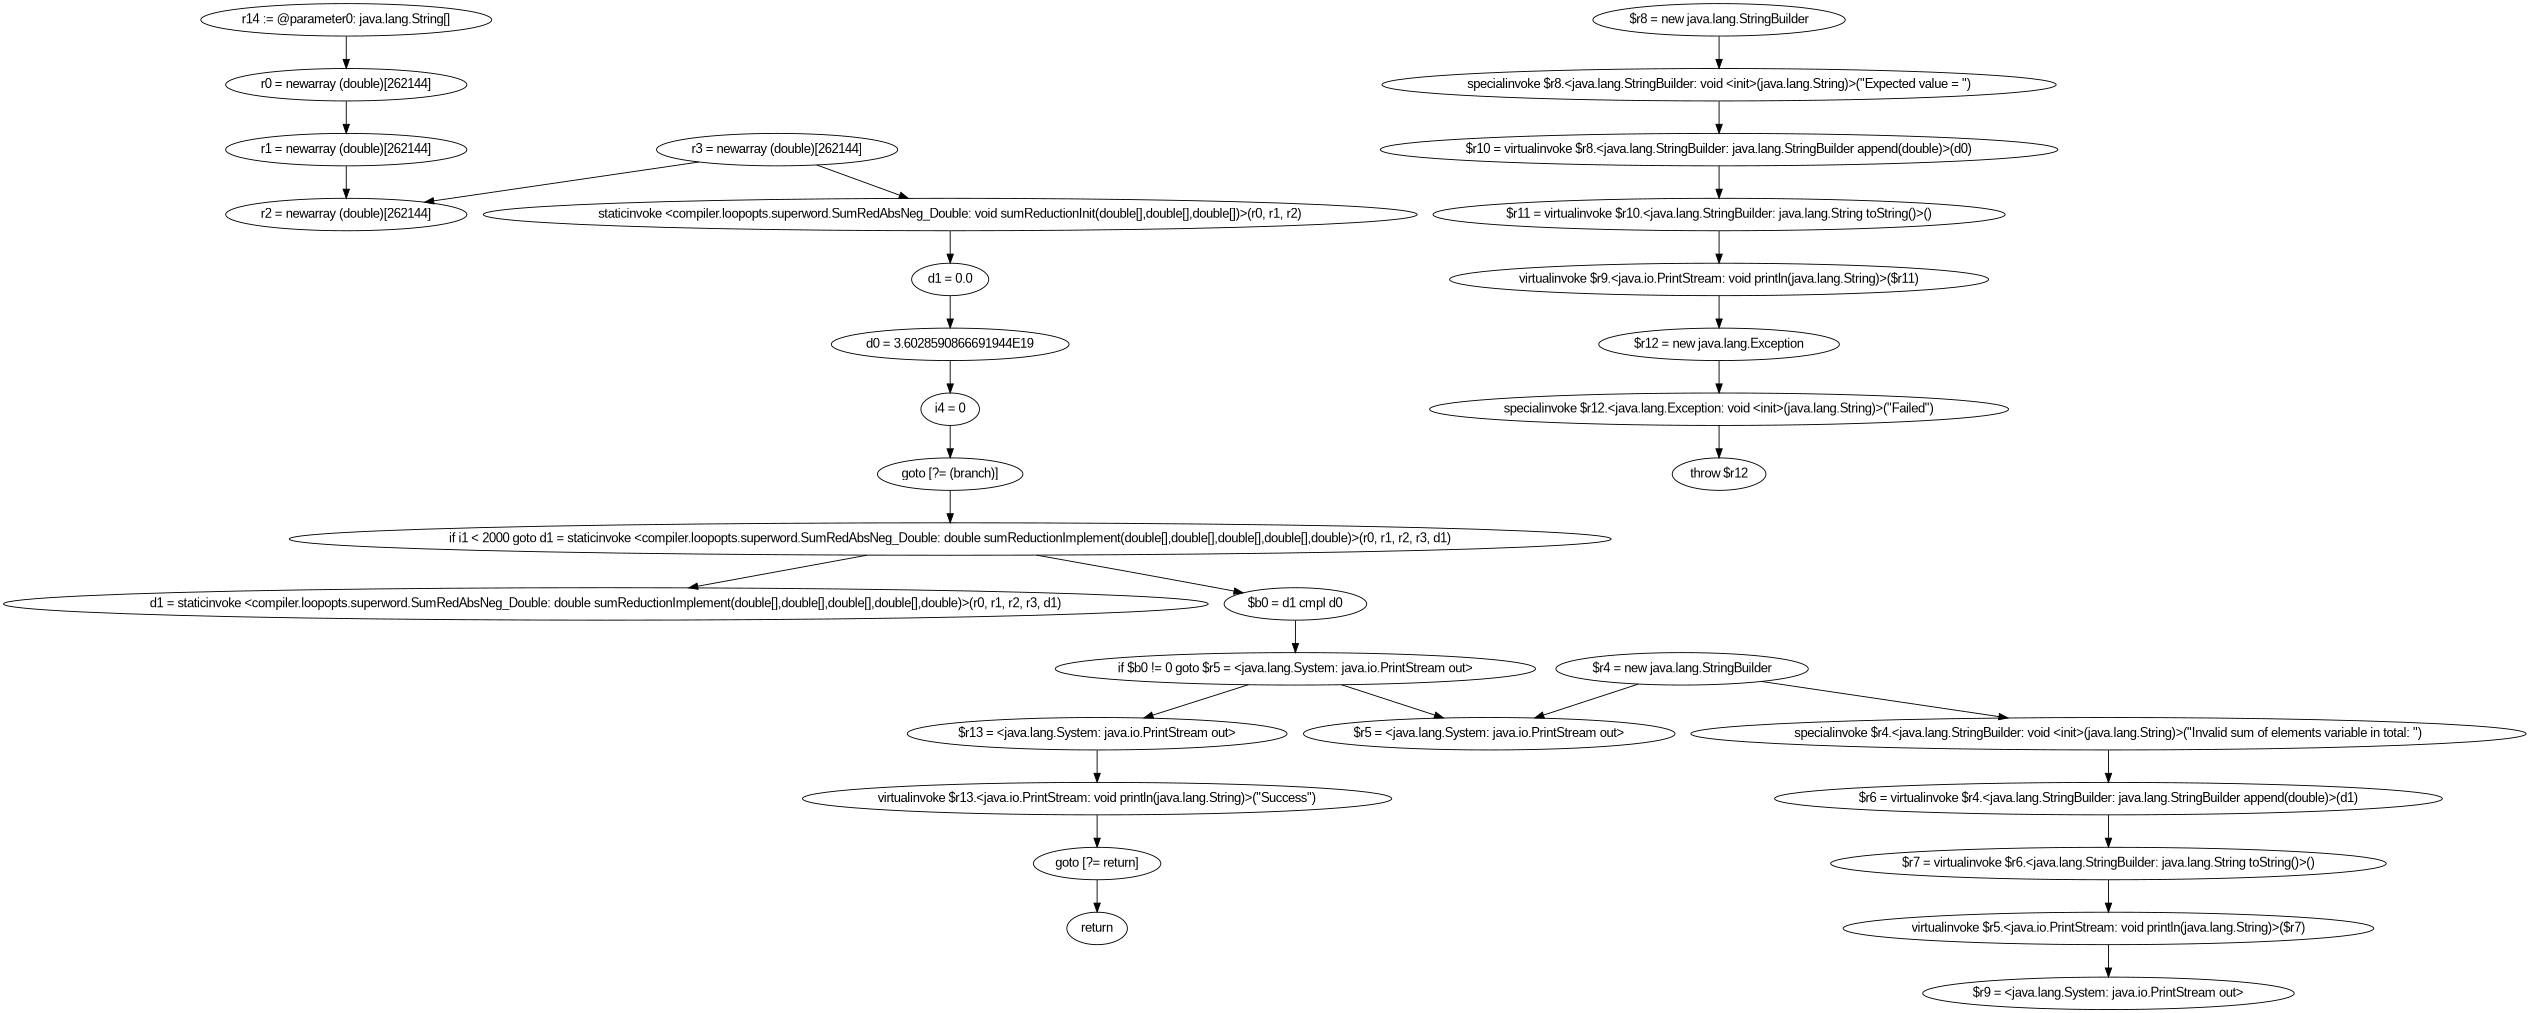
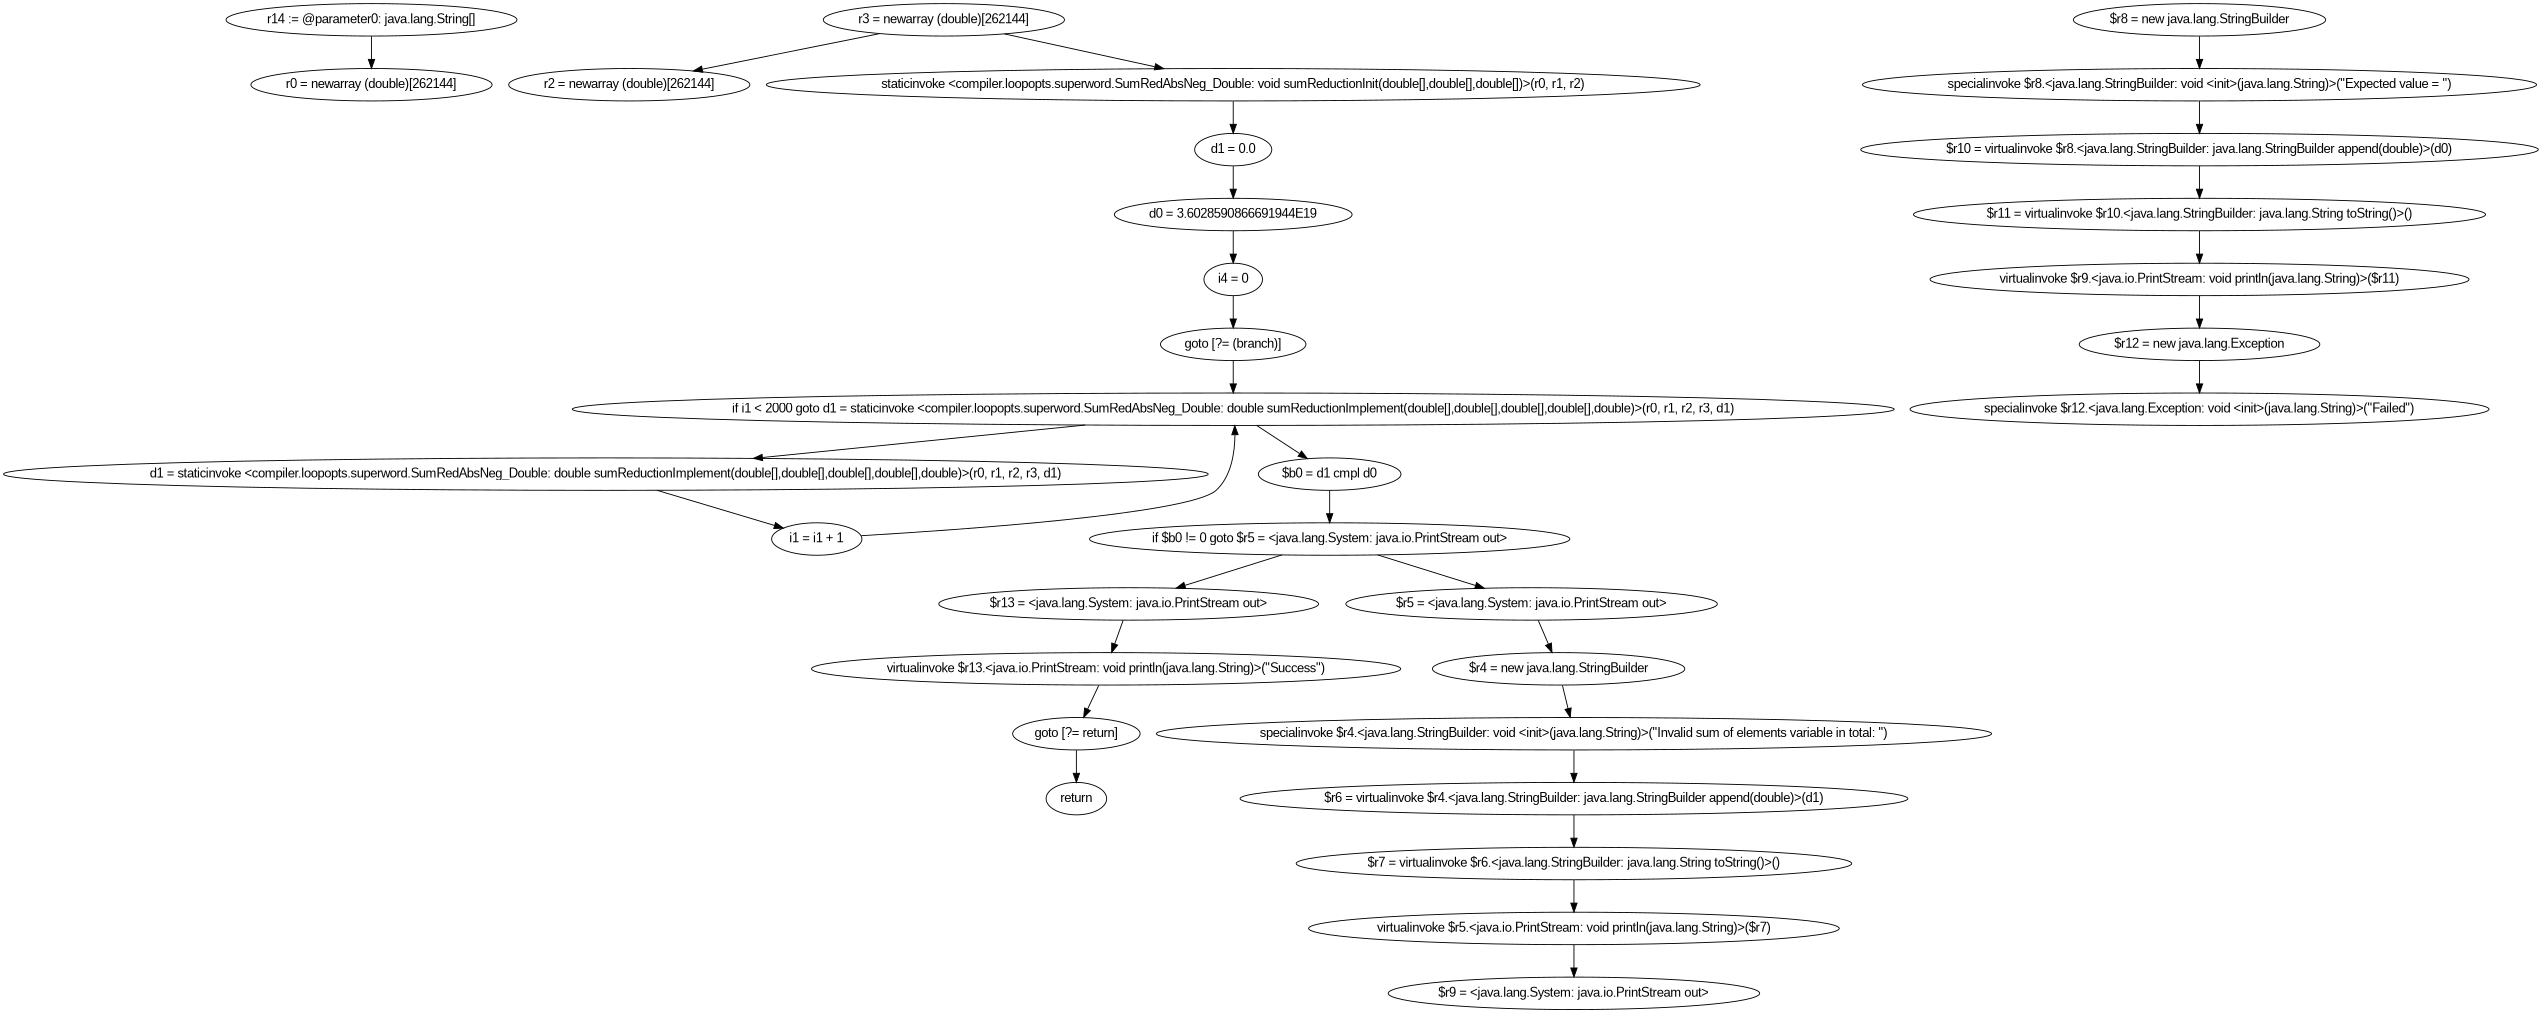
node "r1 = newarray (double)[262144]": removed
node "throw $r12": removed
node "i1 = i1 + 1": added
edge "$r4 = new java.lang.StringBuilder" -> "$r5 = <java.lang.System: java.io.PrintStream out>": reversed
